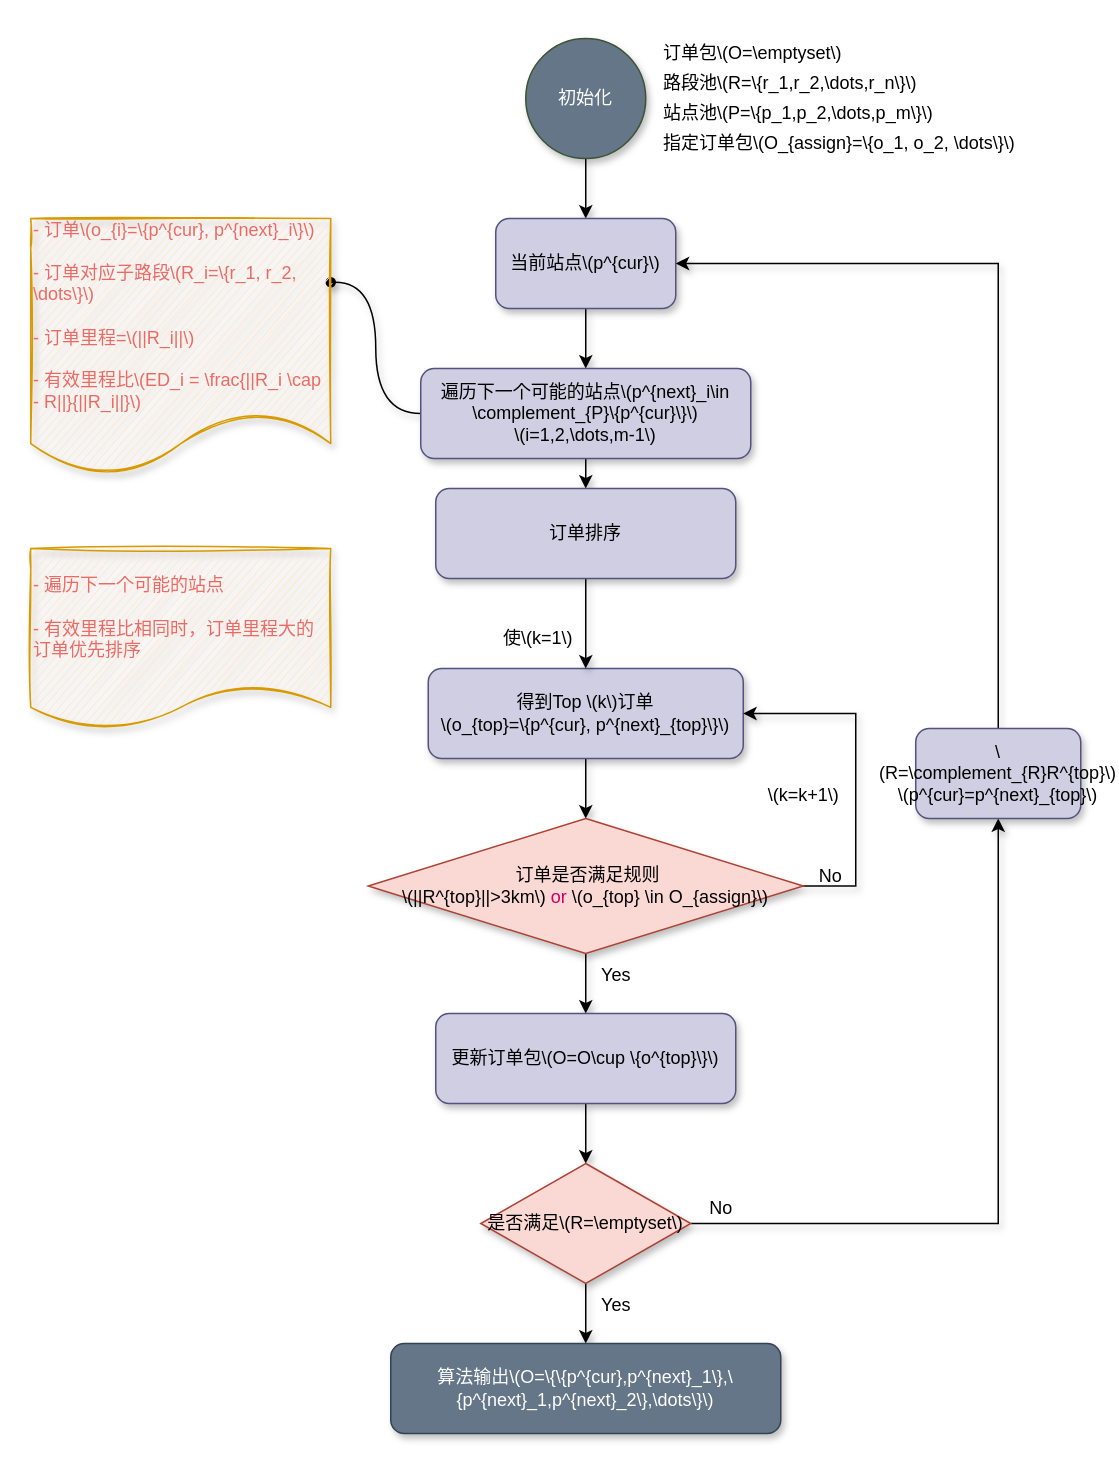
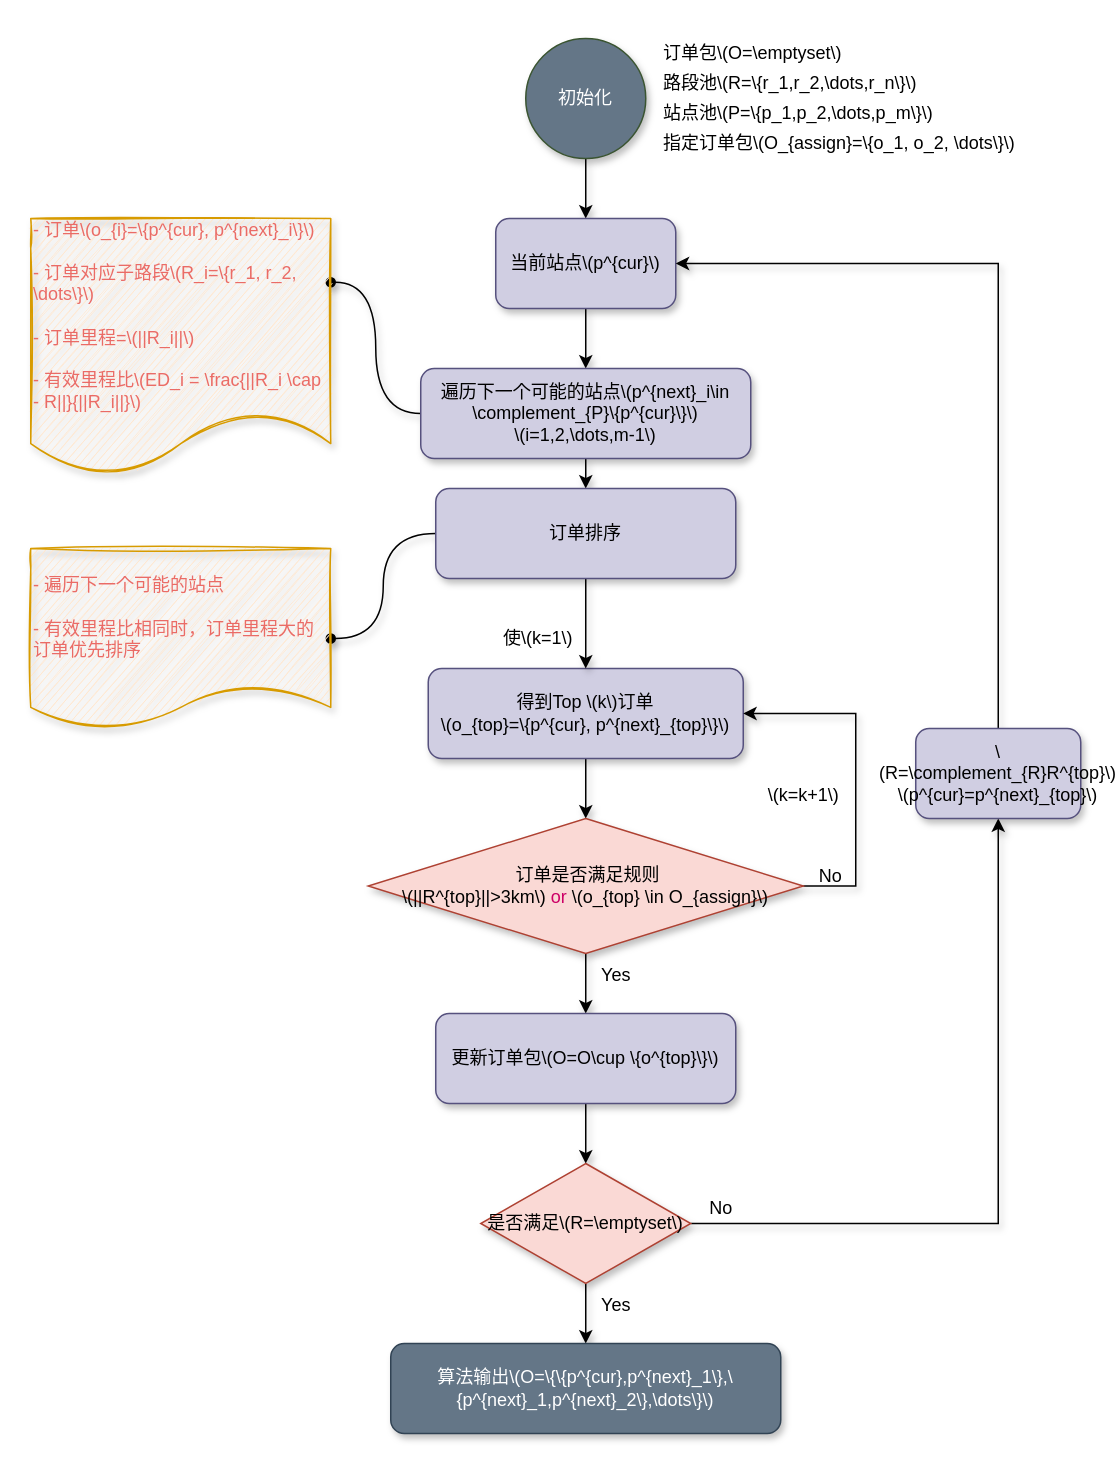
edge "订单排序" -> "- 遍历下一个可能的站点 - 有效里程比相同时，订单里程大的订单优先排序": added
